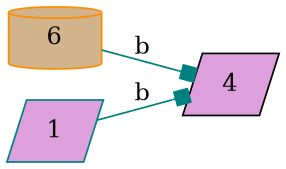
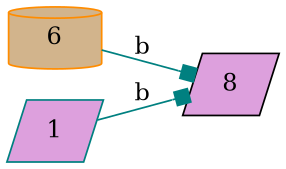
node "4": label "4" -> "8"
